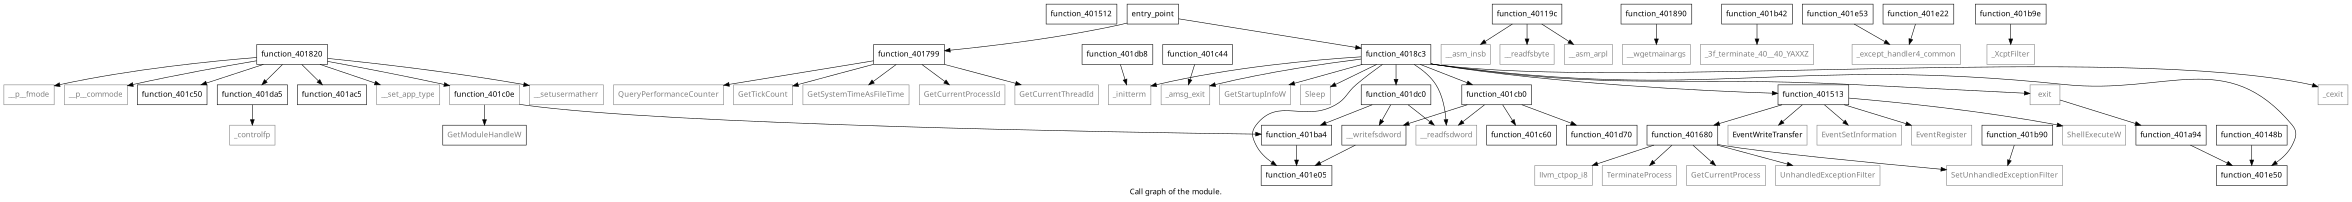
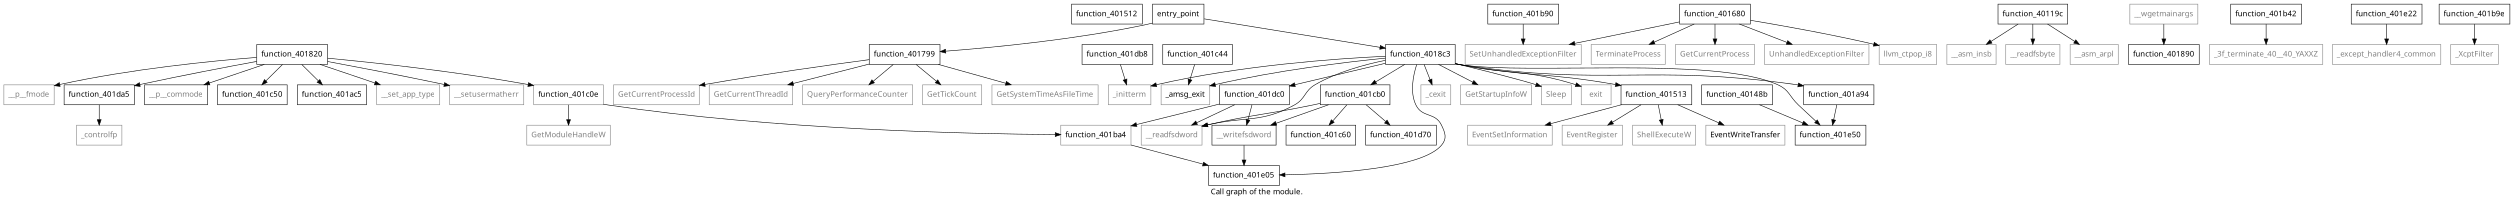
node "function_401e53": removed
edge "function_401890" -> "__wgetmainargs": reversed
node "__p__commode": color gray50 -> black
node "_amsg_exit": fontcolor gray50 -> black
edge "exit" -> "function_401a94": now "function_4018c3" -> "function_401a94"
edge "function_401513" -> "function_401680": removed
node "GetModuleHandleW": color black -> gray50
node "function_401ba4": color black -> gray50
